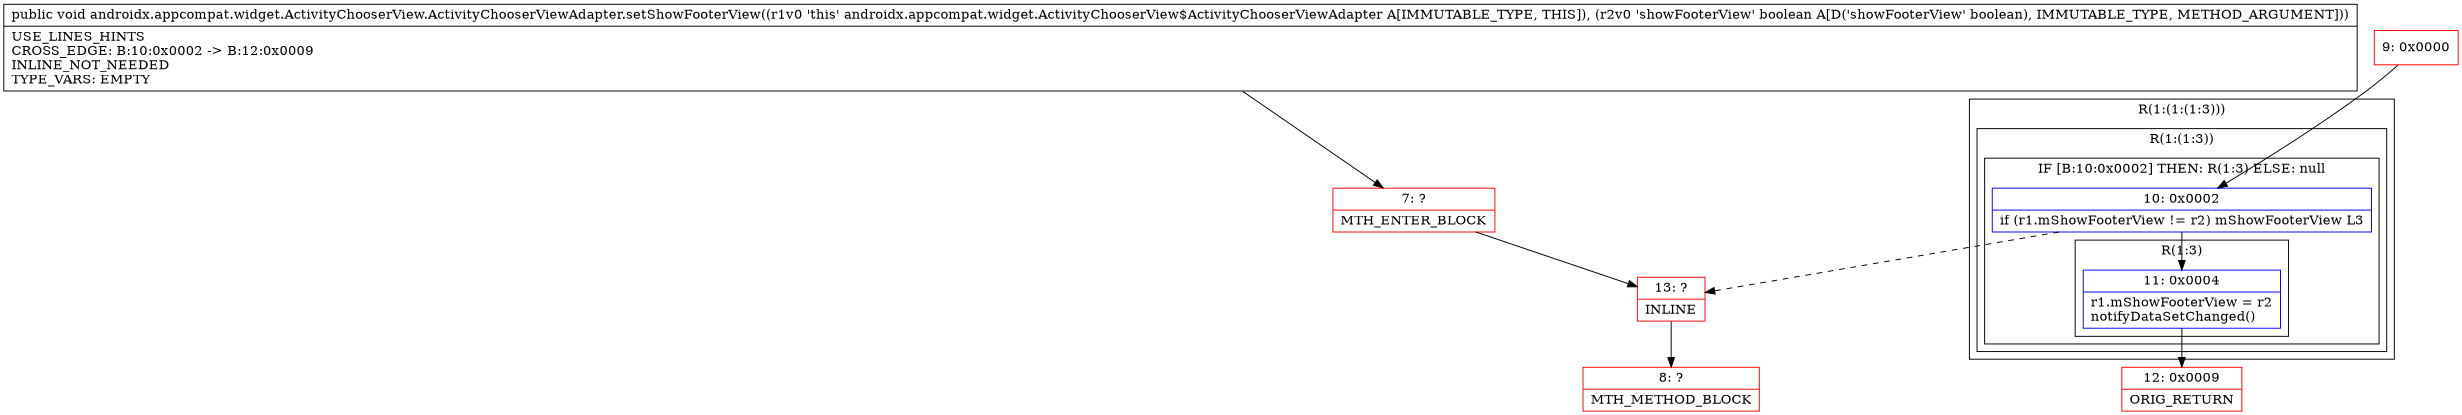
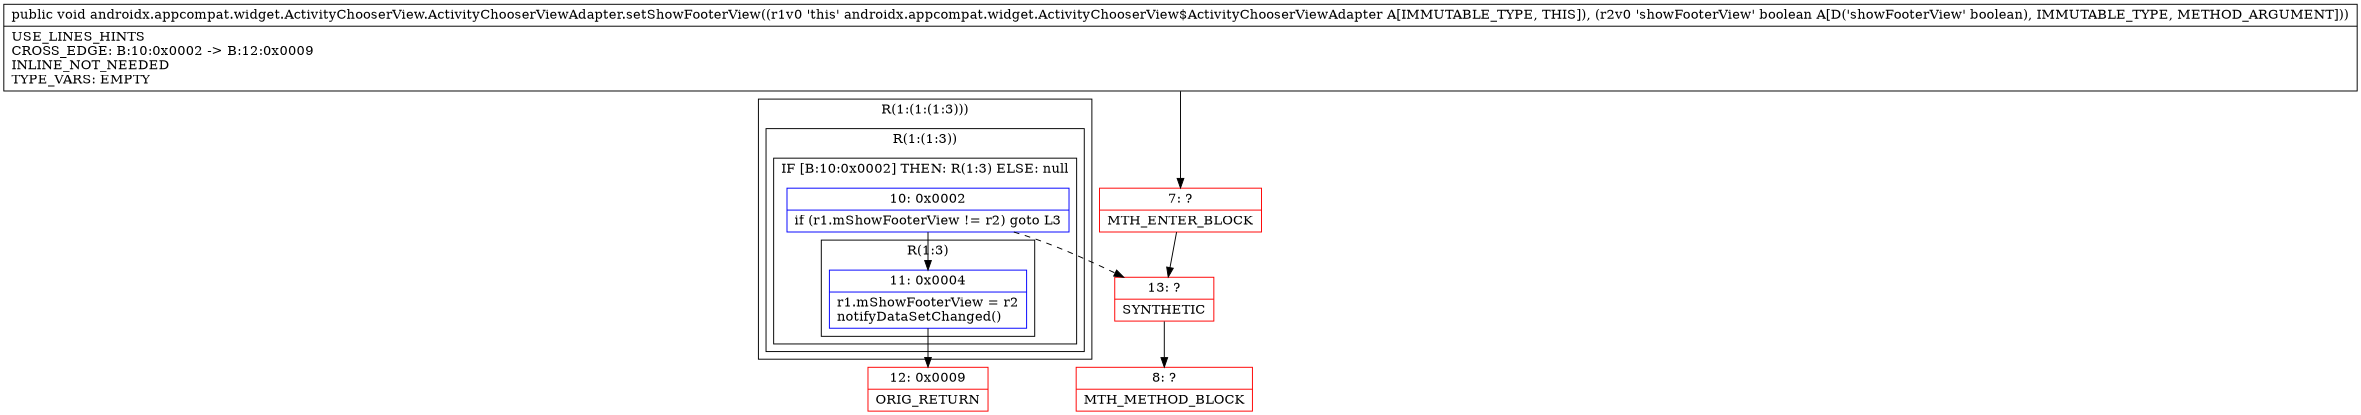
node "9: 0x0000": removed
node "10: 0x0002": text "if (r1.mShowFooterView != r2) mShowFooterView L3" -> "if (r1.mShowFooterView != r2) goto L3"
node "13: ?": text "INLINE" -> "SYNTHETIC"
